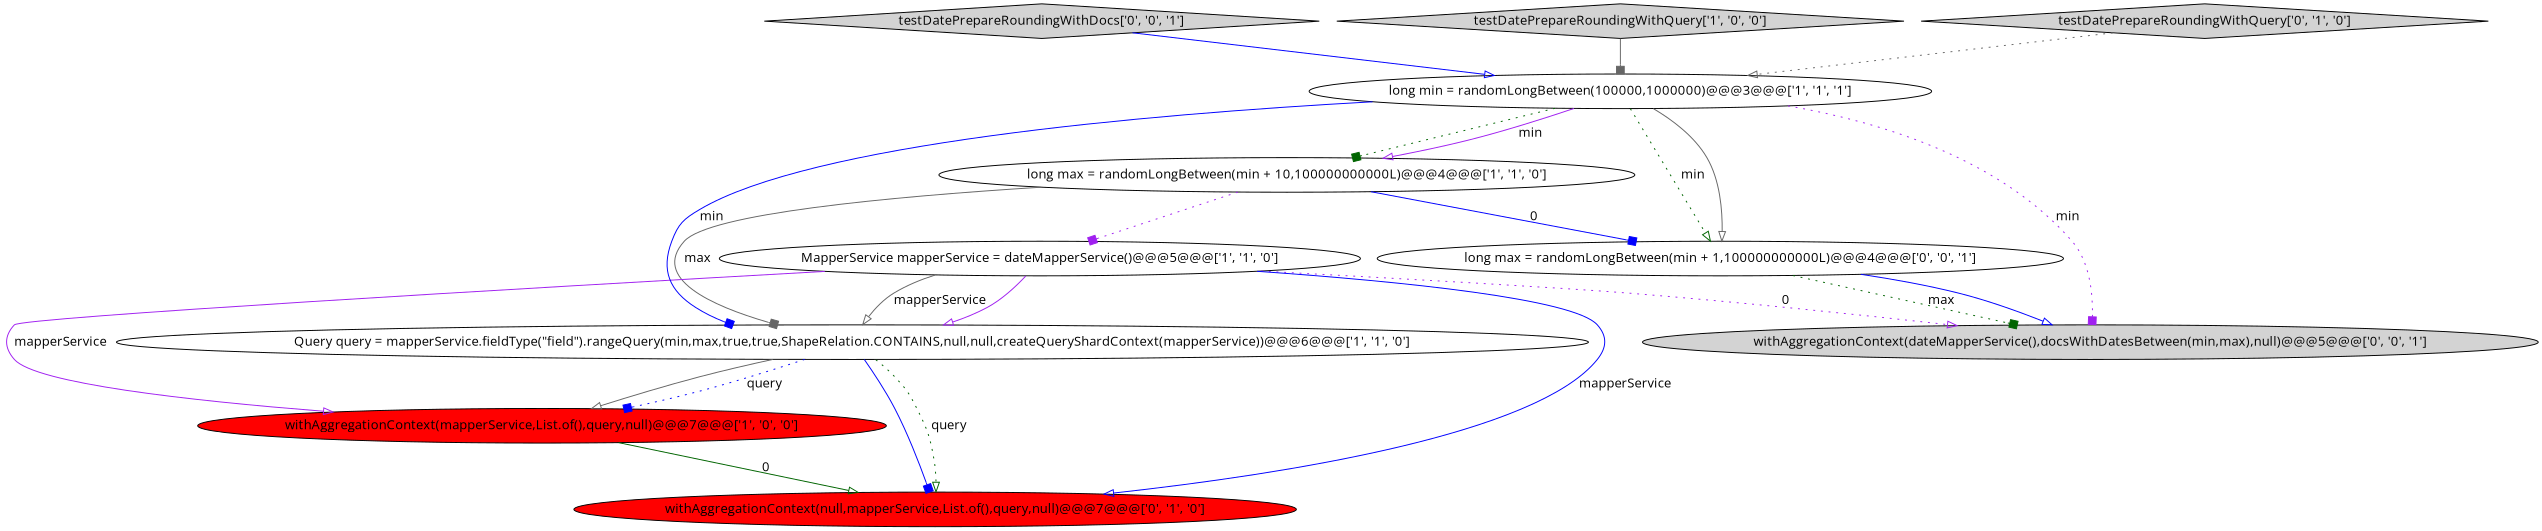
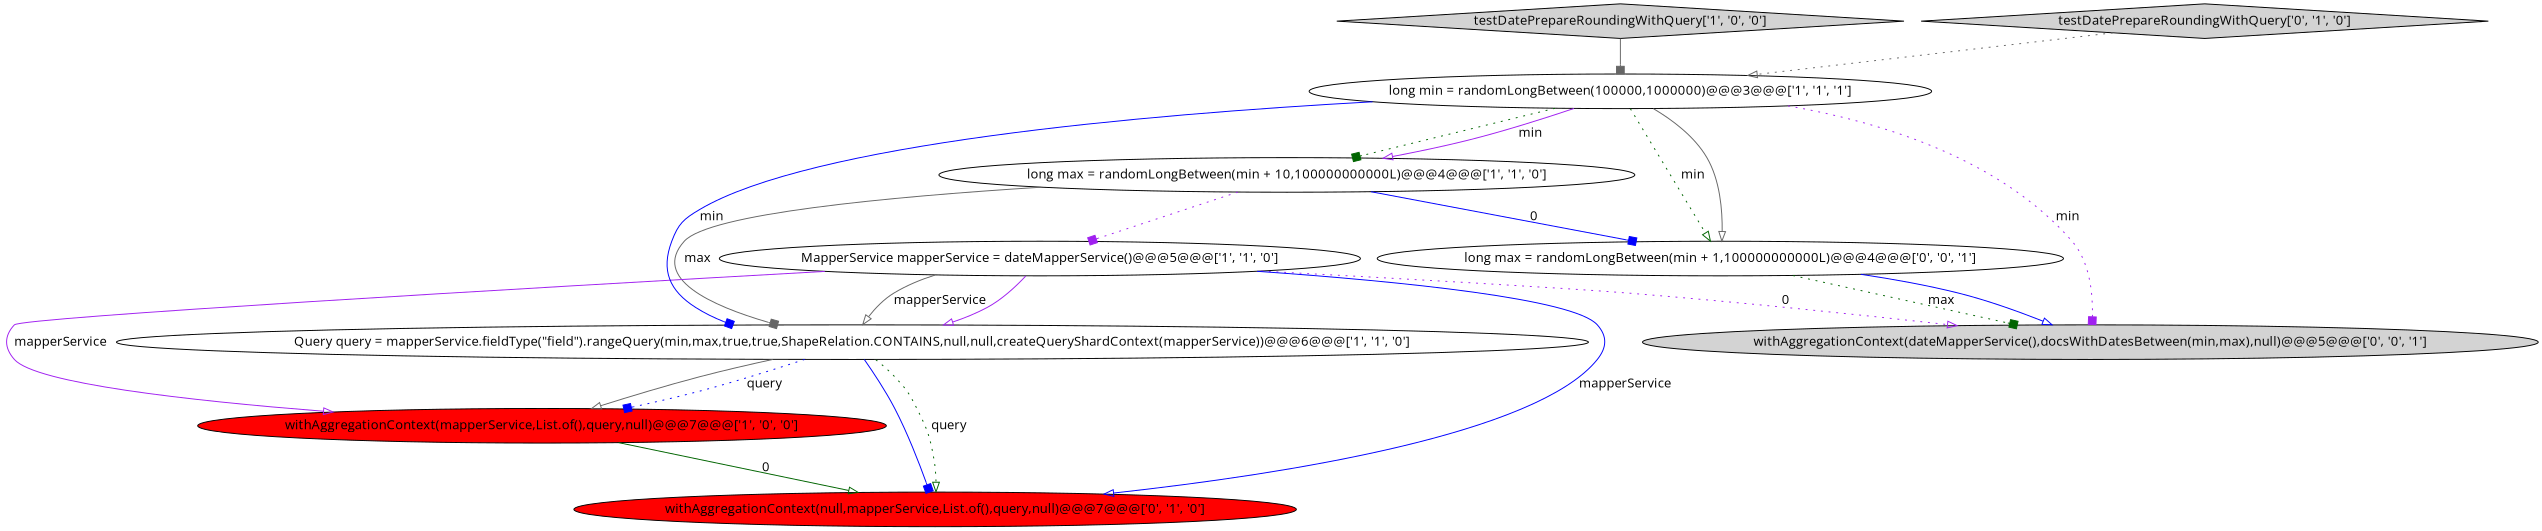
node "testDatePrepareRoundingWithDocs['0', '0', '1']": removed
